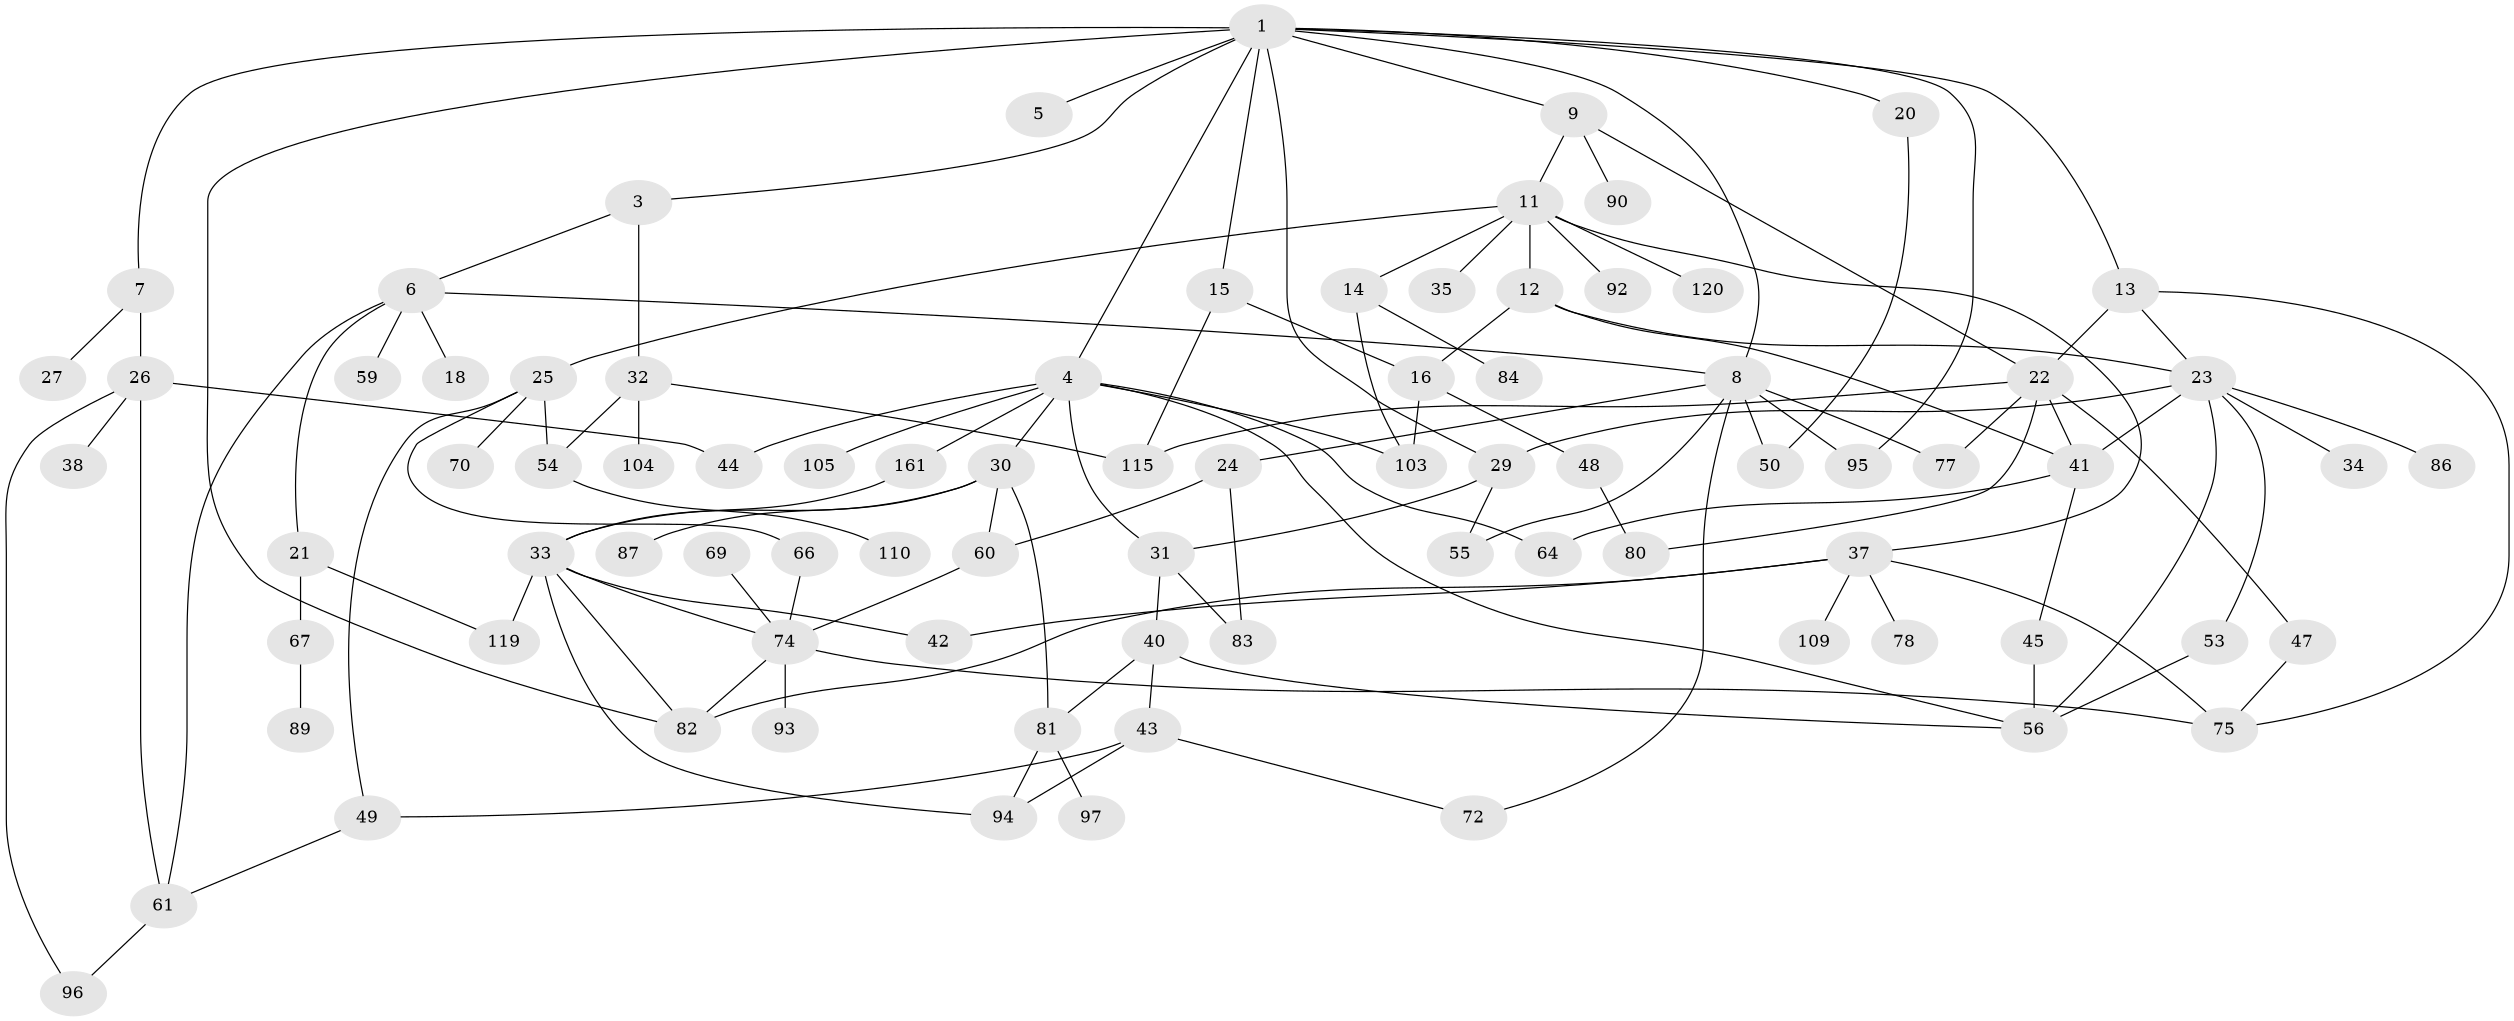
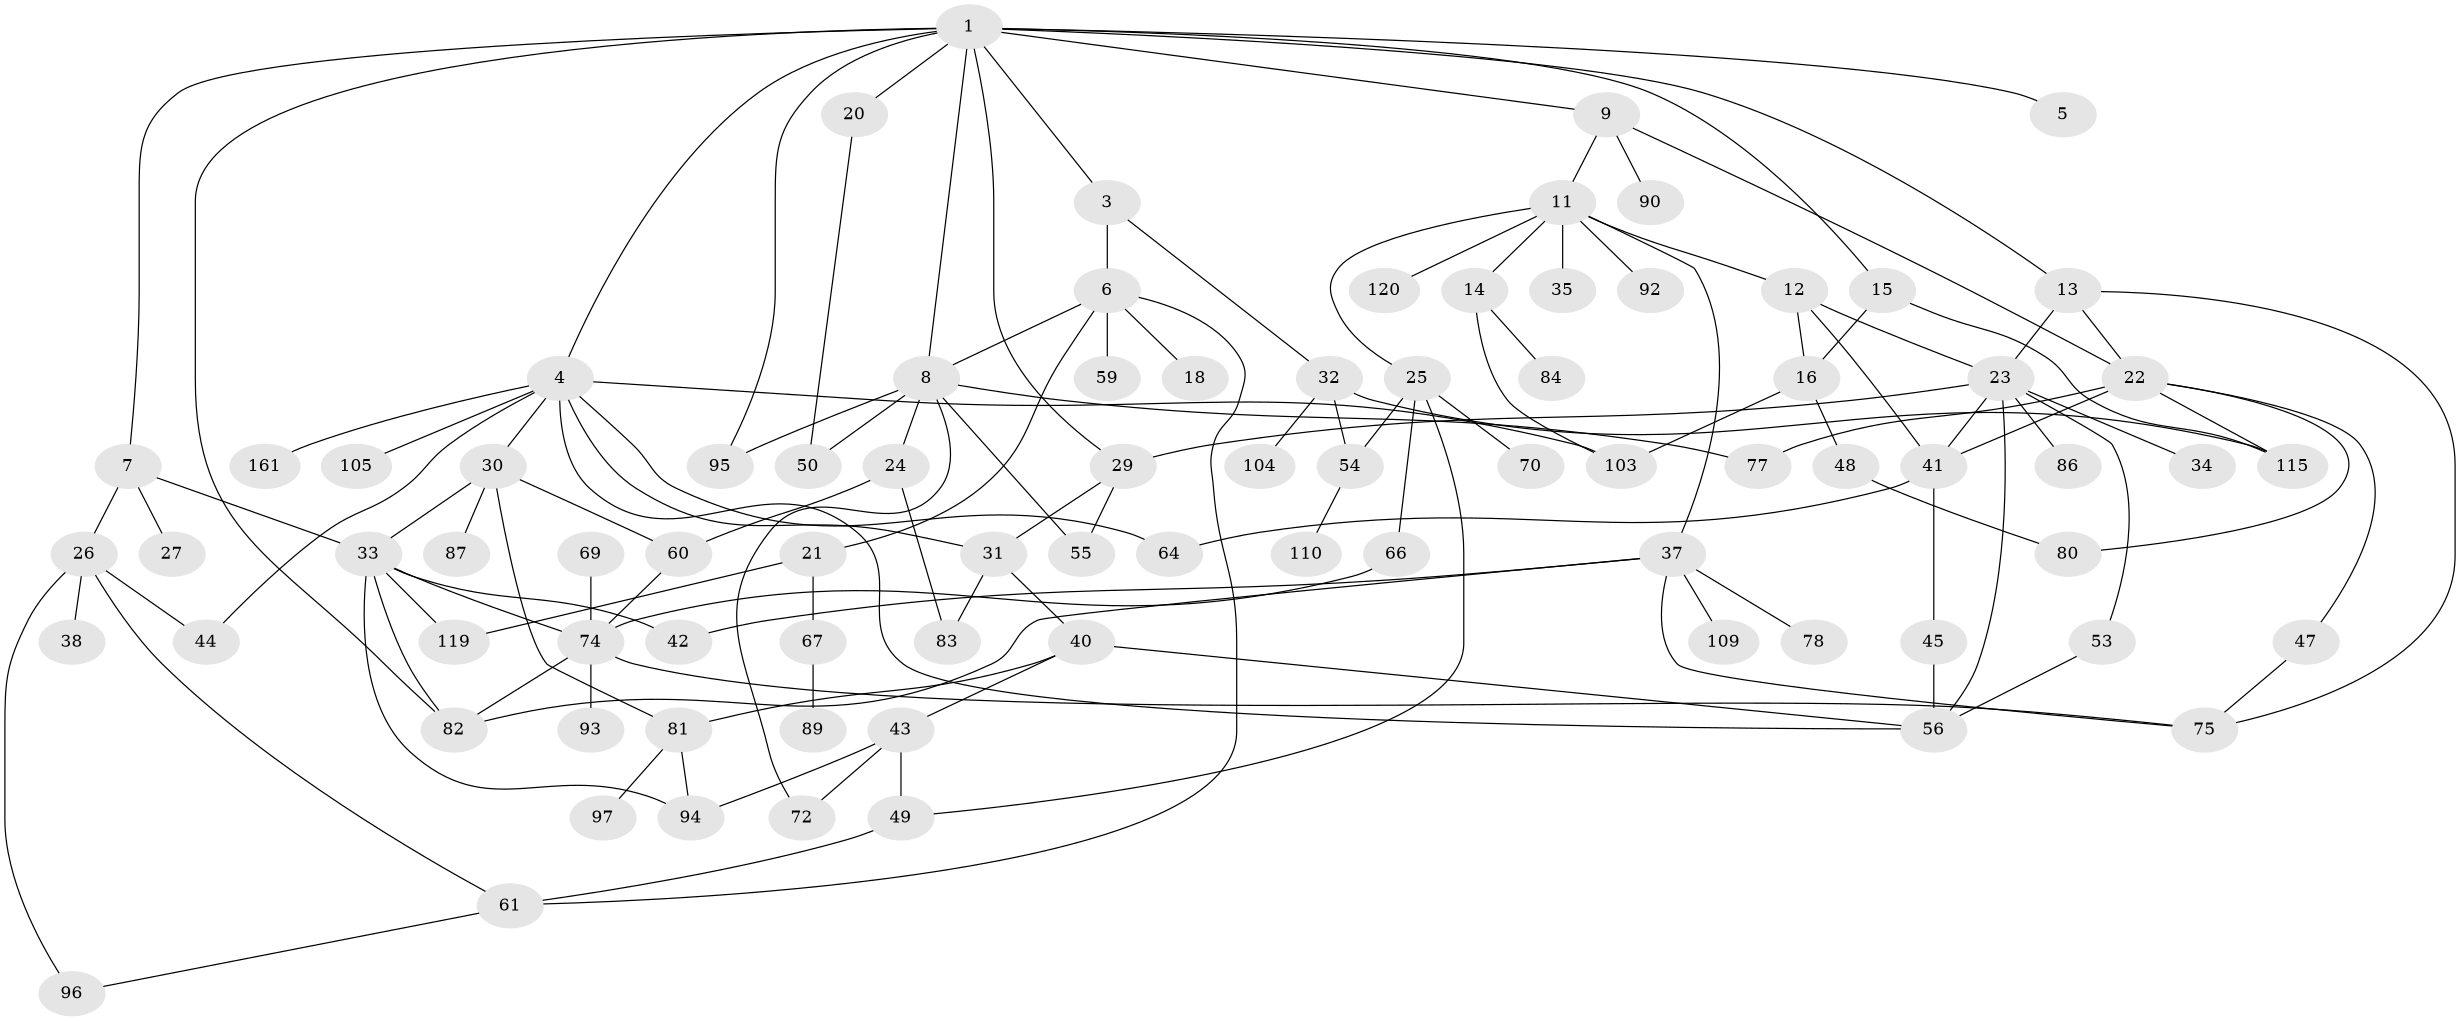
edge "161" -- "33": now "7" -- "33"
